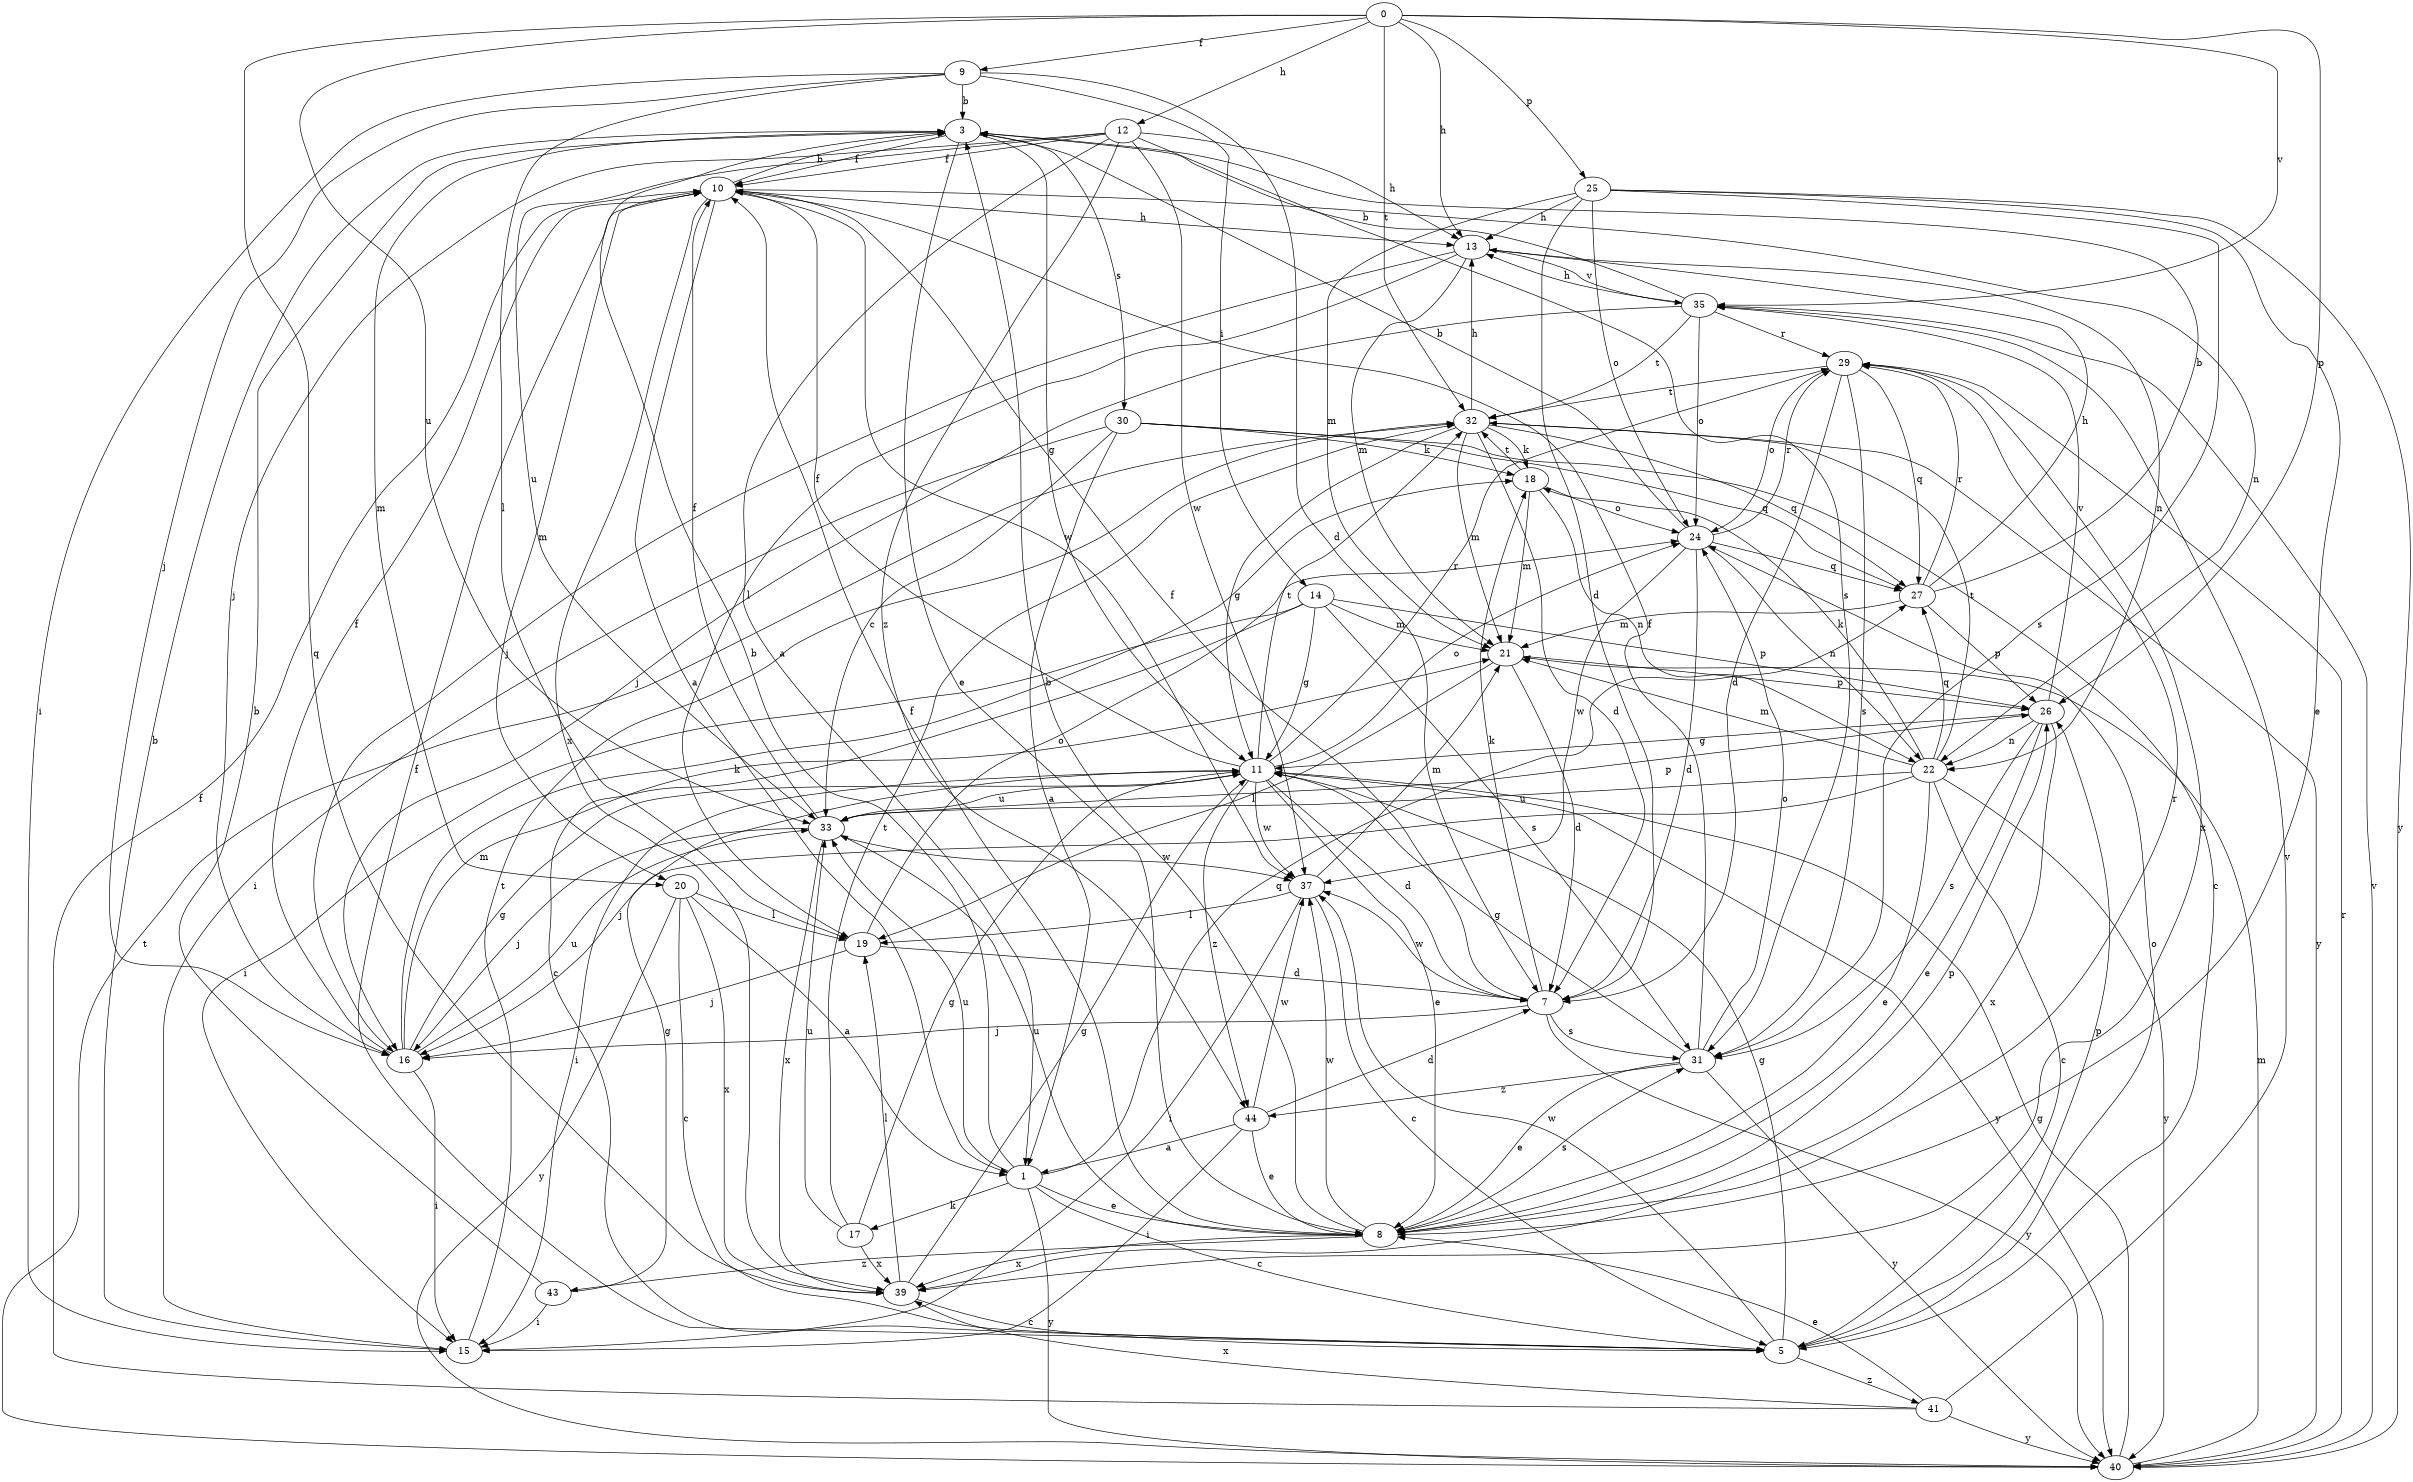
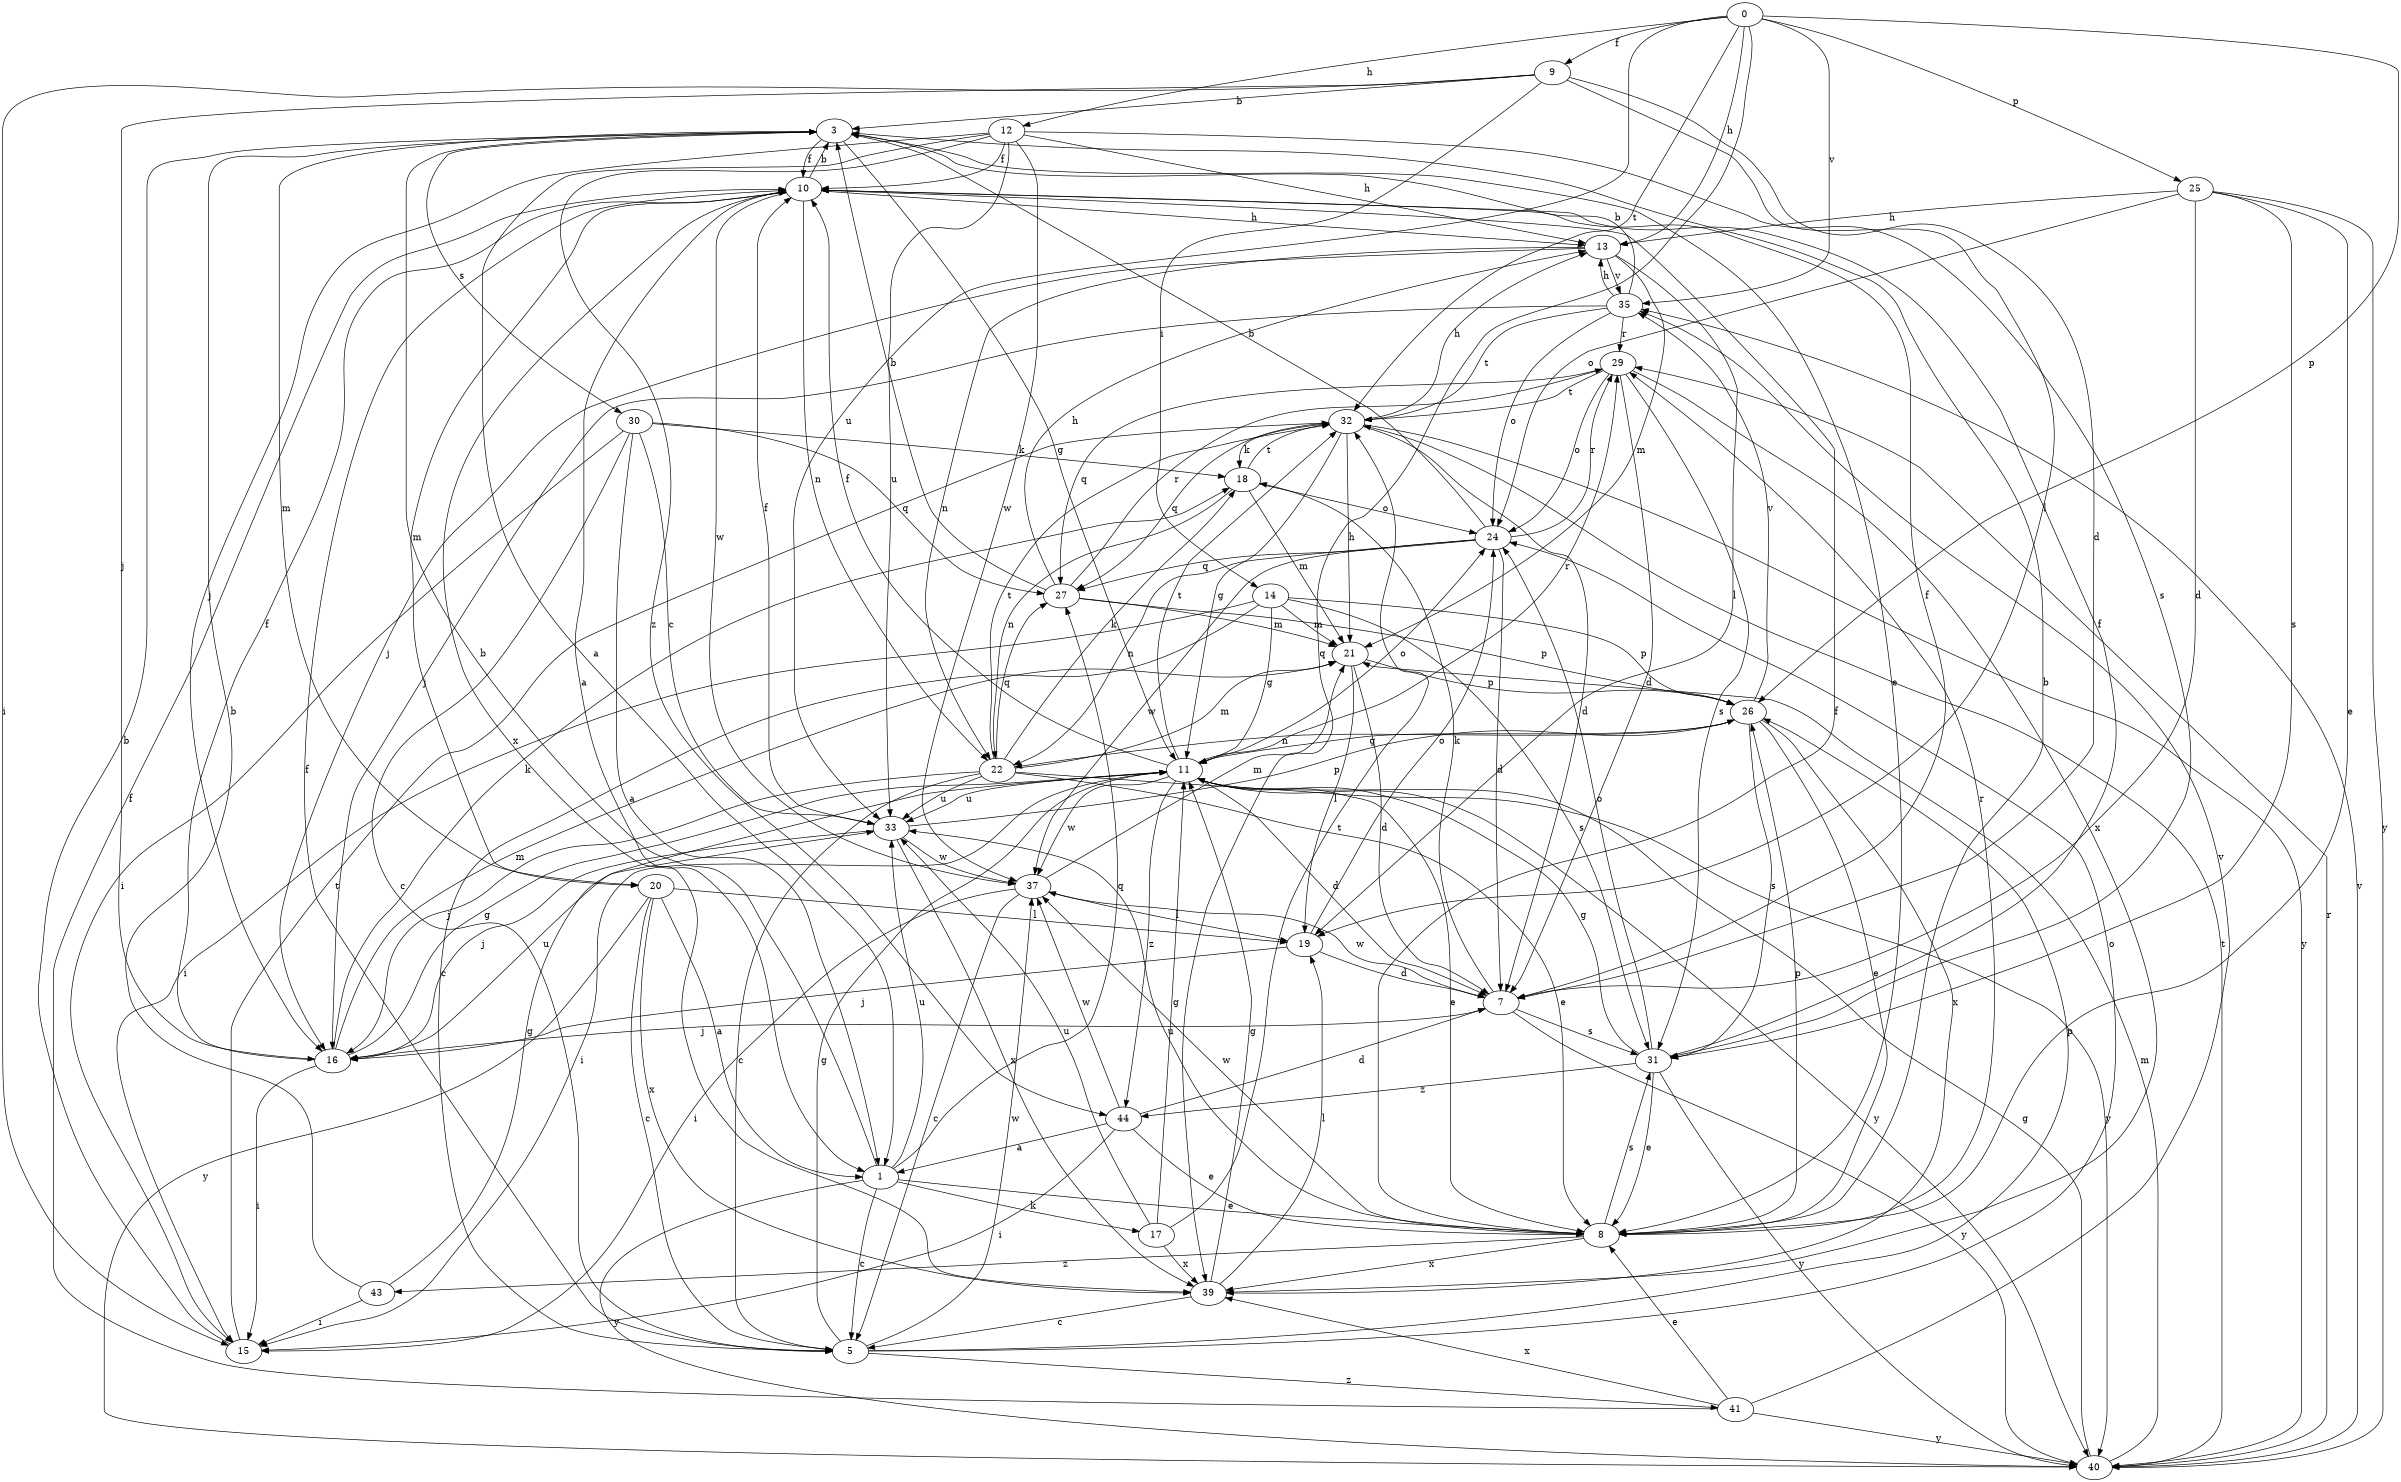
edge "25" -> "21": removed, label "m"
edge "32" -> "21": label "m" -> "h"
